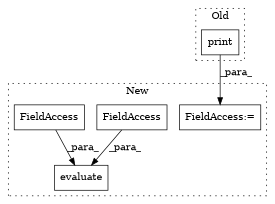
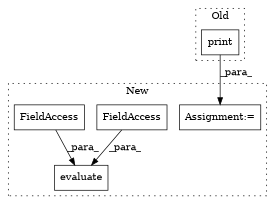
node "FieldAccess:=": label "FieldAccess:=" -> "Assignment:="
